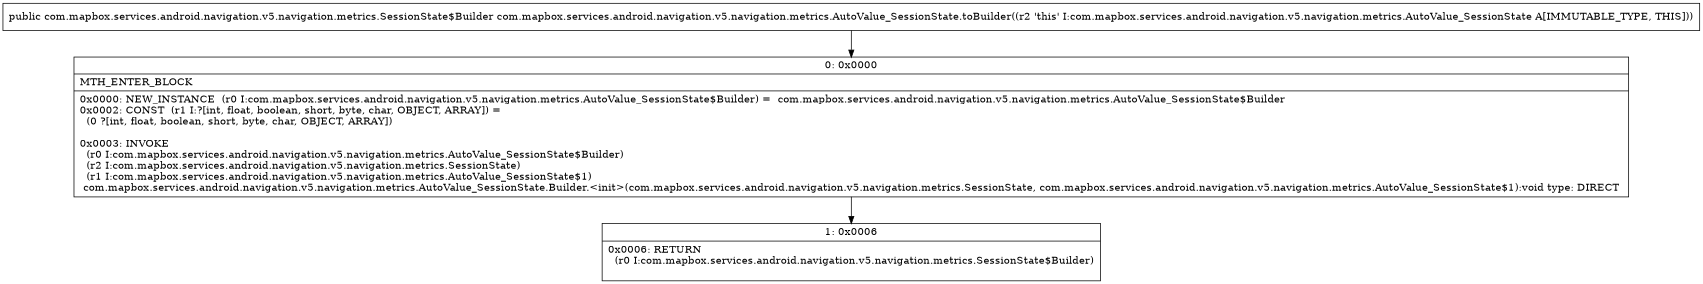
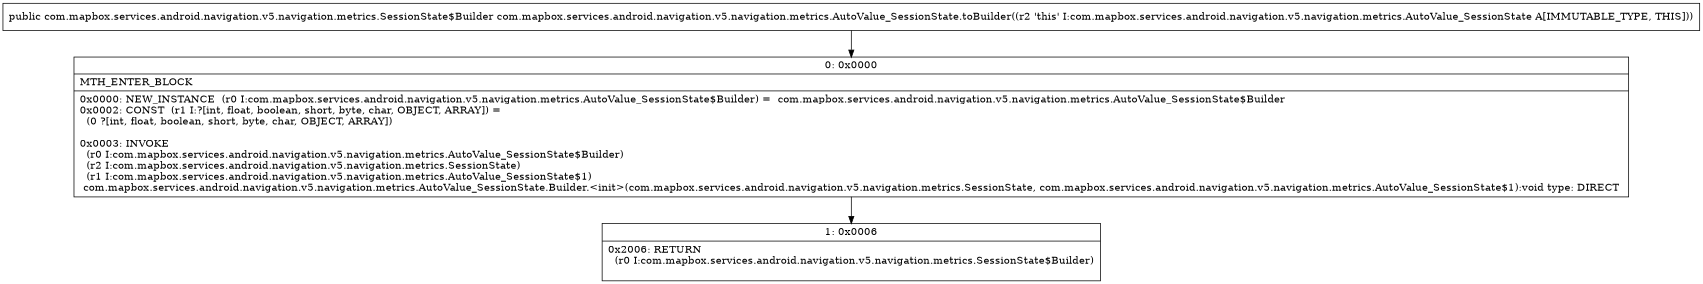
node "1: 0x0006": text "0x0006: RETURN" -> "0x2006: RETURN"
